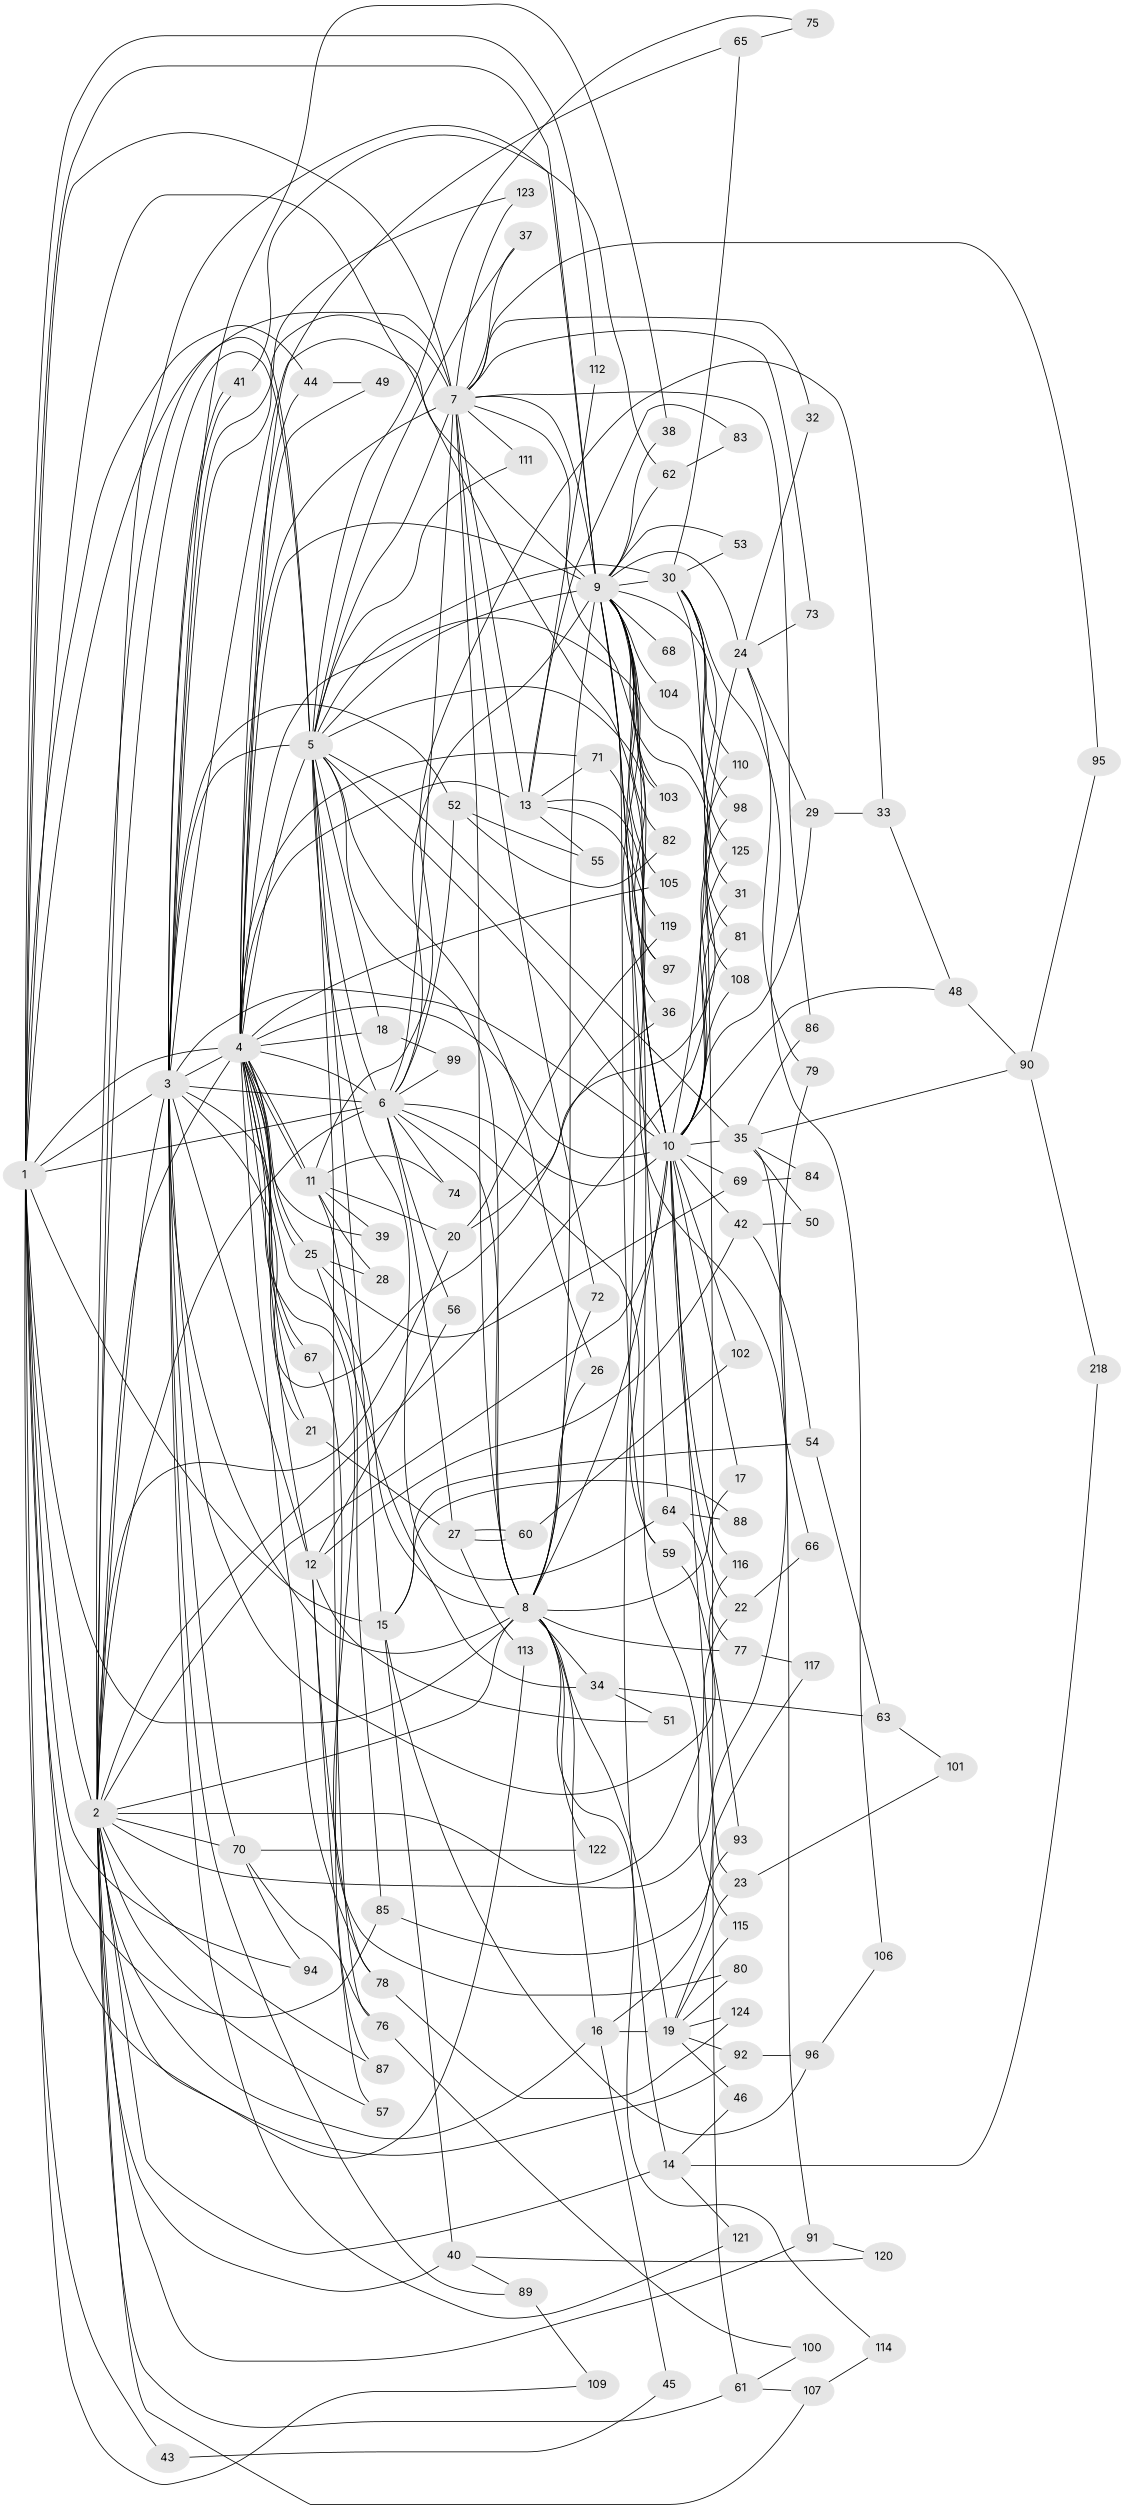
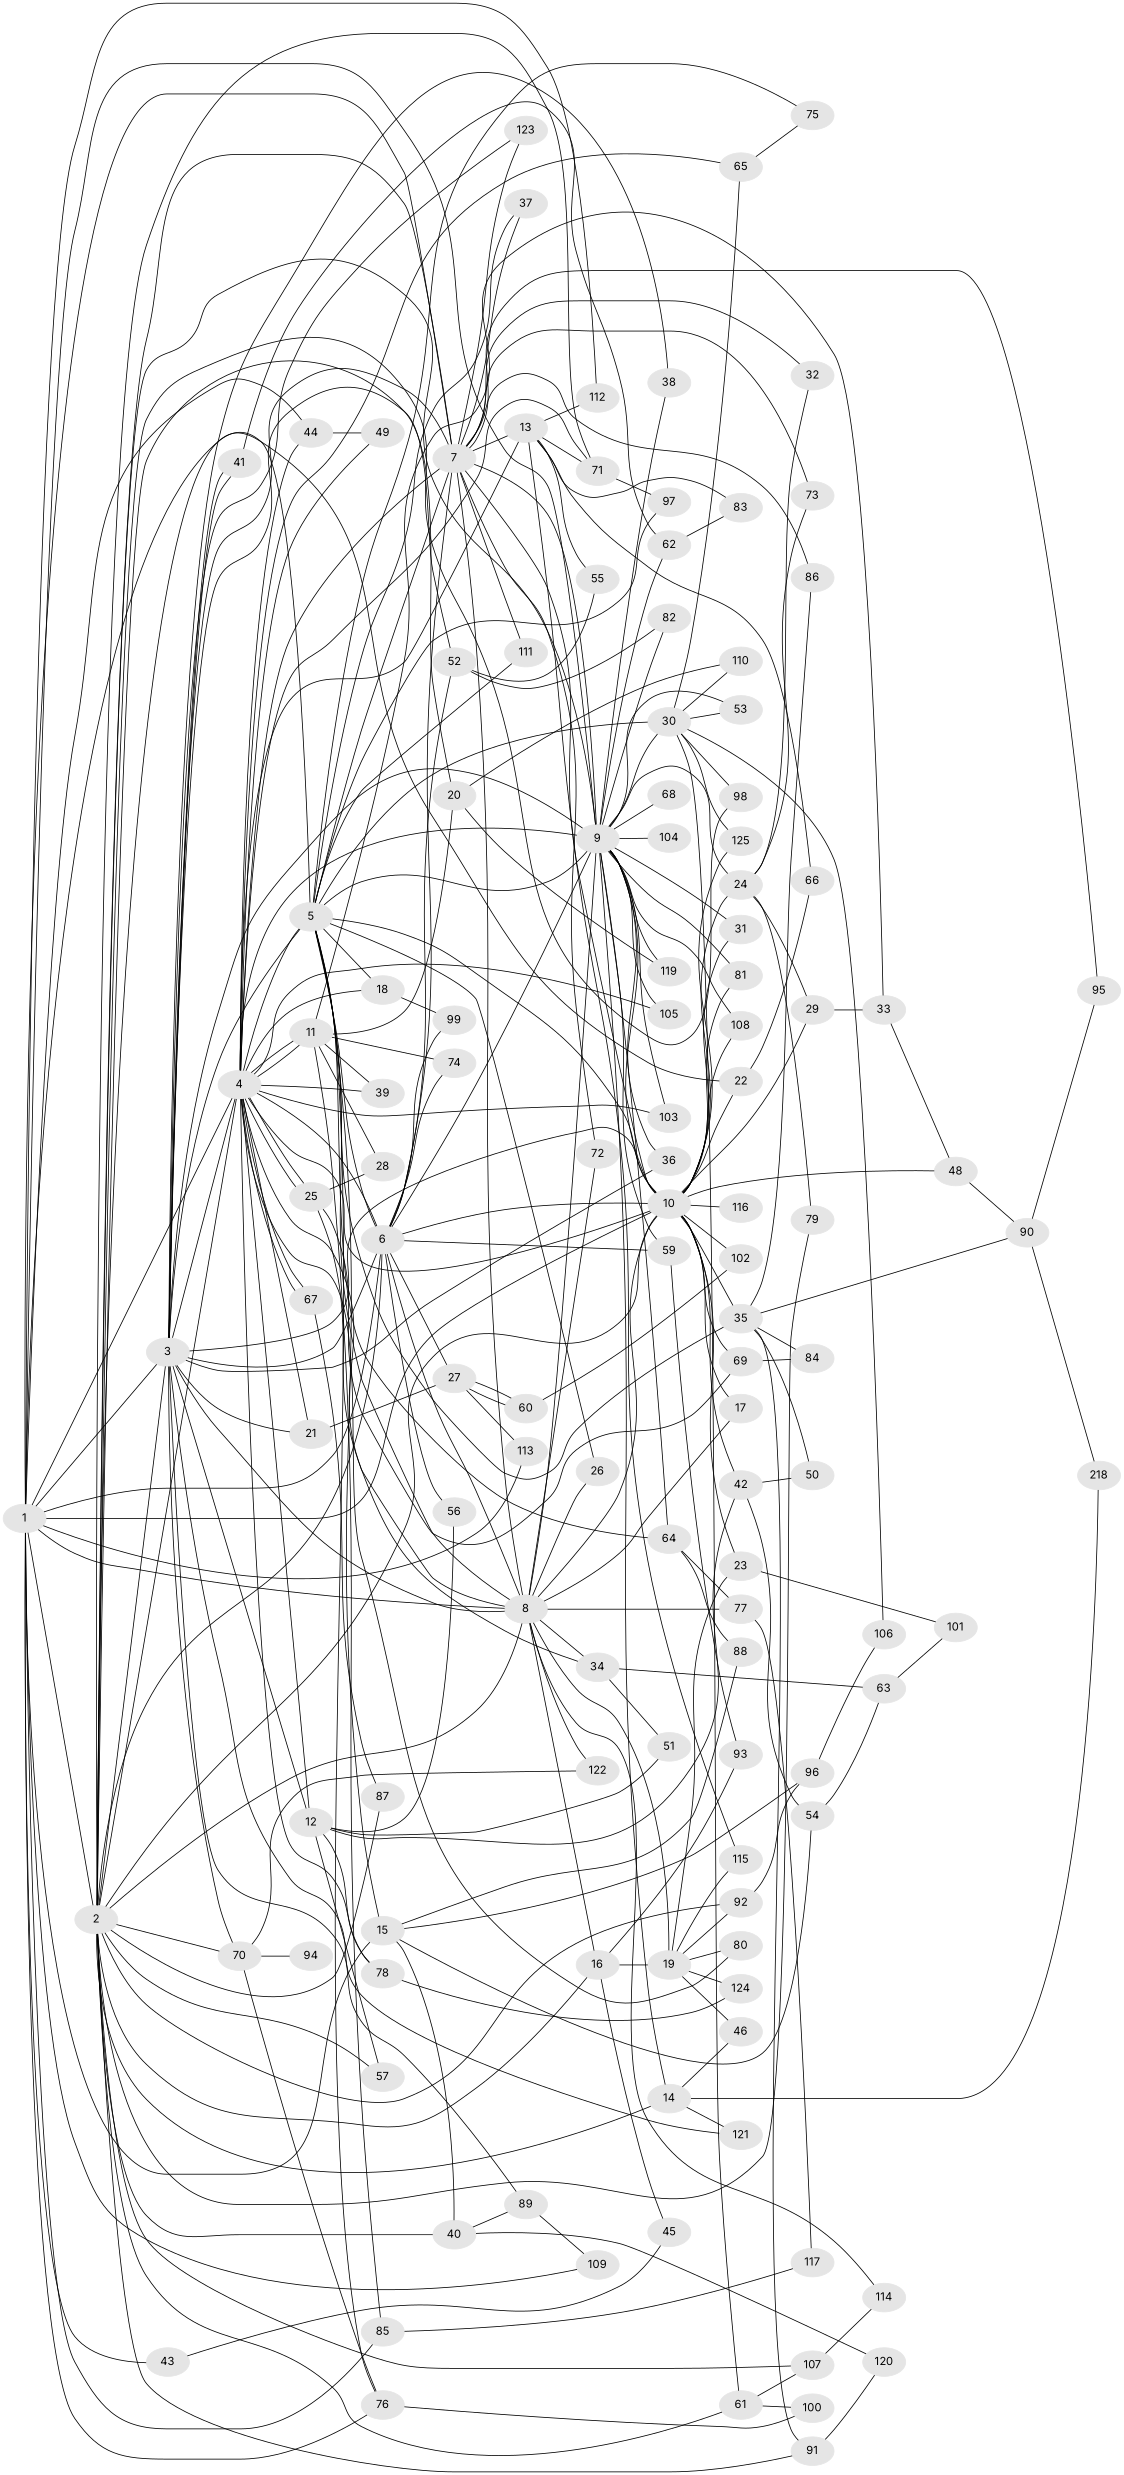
edge "5" -- "2": now "71" -- "2"
edge "1" -- "94": now "1" -- "76"
edge "3" -- "116": removed
